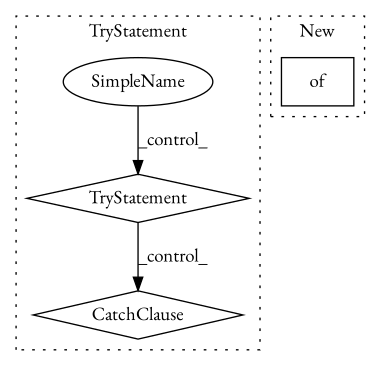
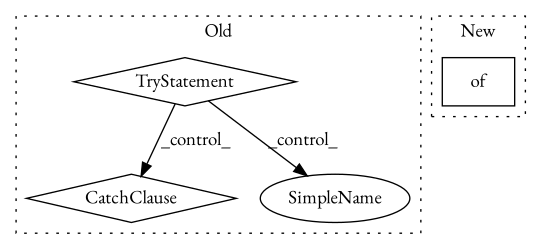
cluster "TryStatement": label "TryStatement" -> "Old"
edge "SimpleName" -> "TryStatement": reversed
